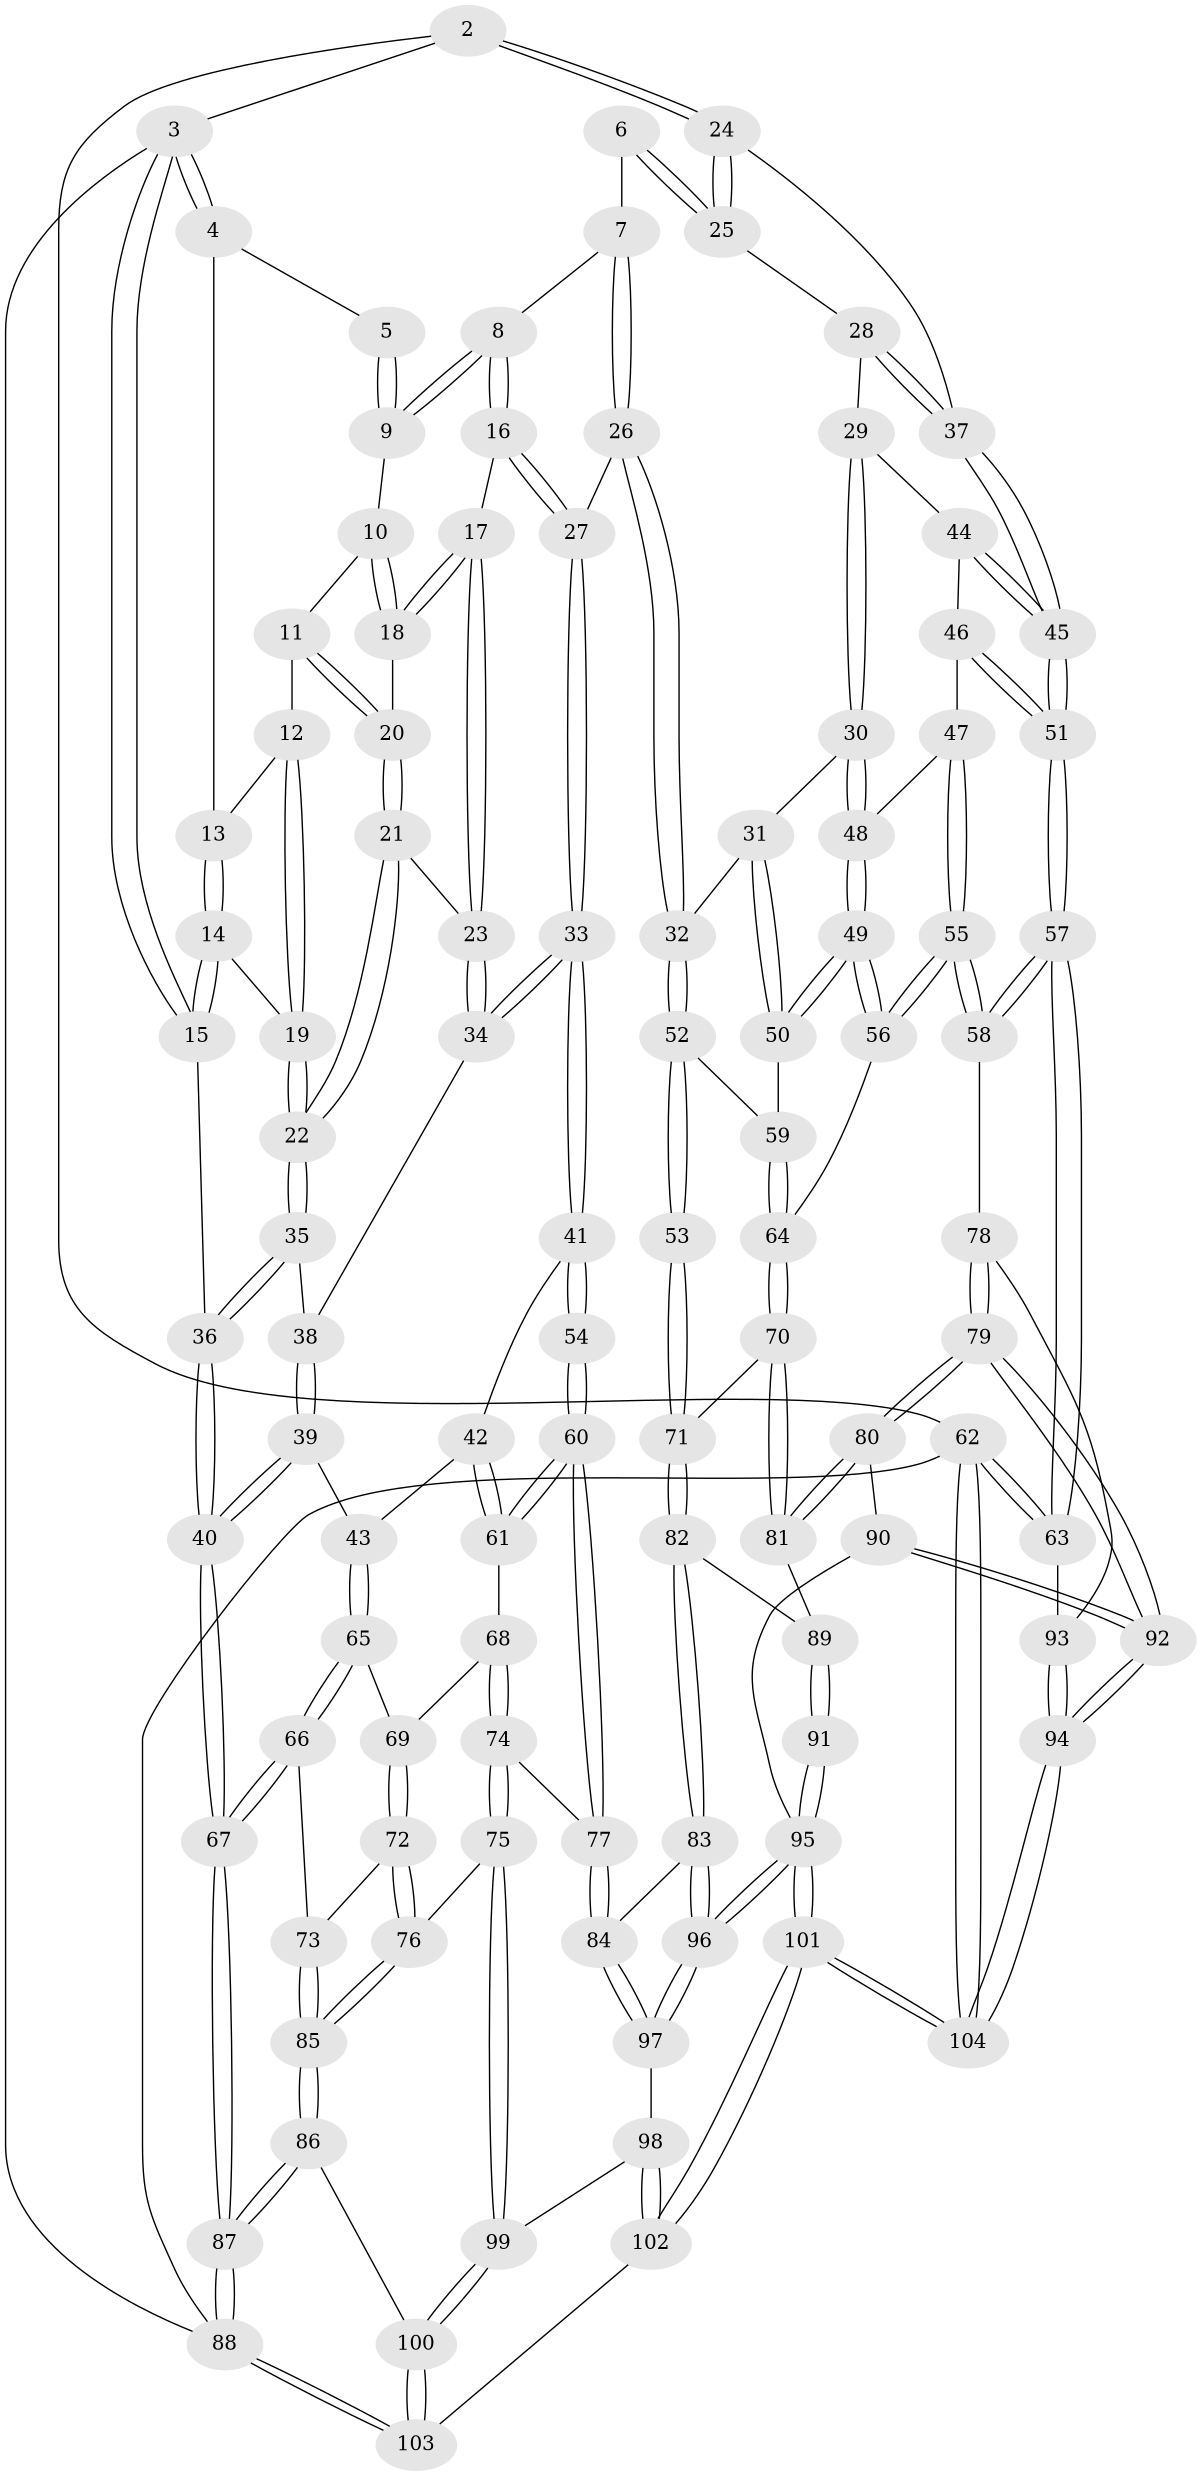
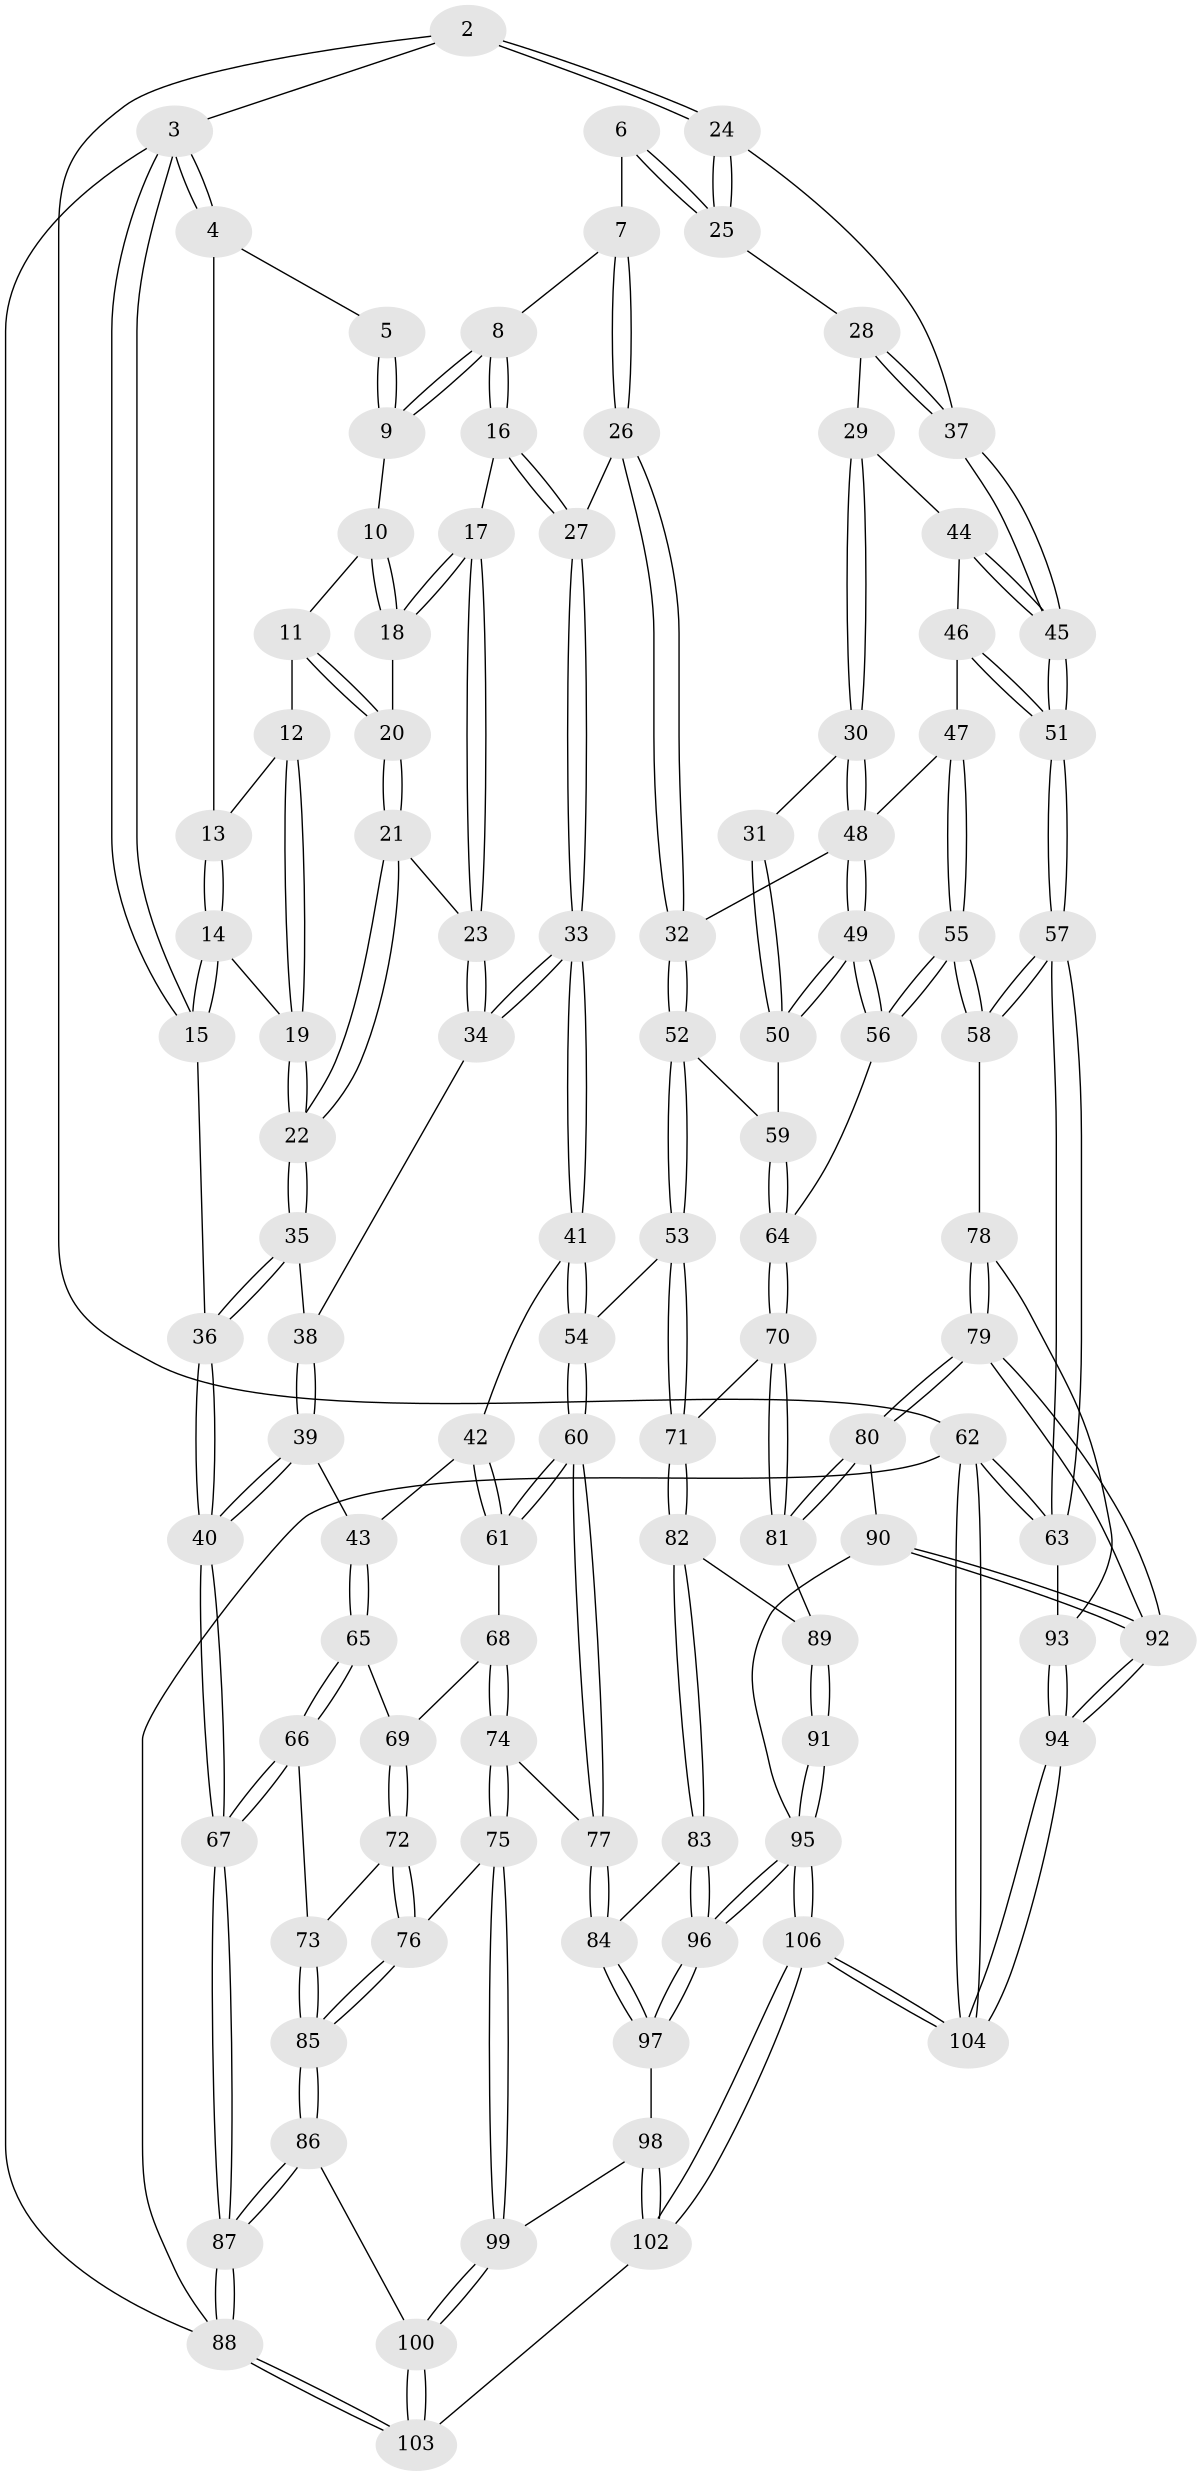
edge "31" -- "32": now "48" -- "32"
edge "53" -- "54": added
node "101": label "101" -> "106"
